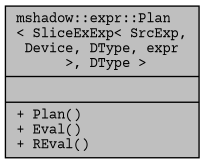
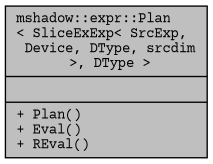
node "mshadow::expr::Plan": text "Device, DType, expr" -> "Device, DType, srcdim"
